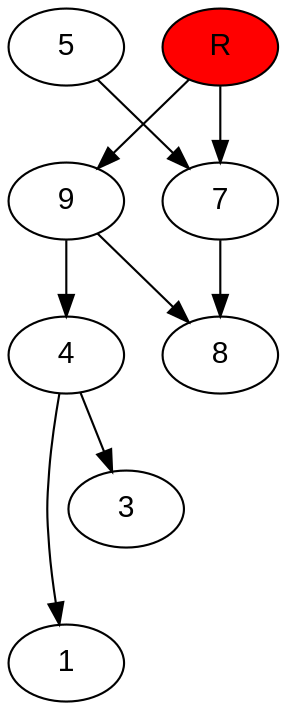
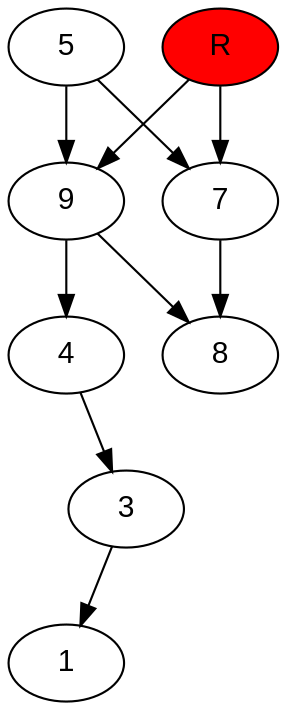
edge "5" -> "9": added
edge "4" -> "1": now "3" -> "1"
